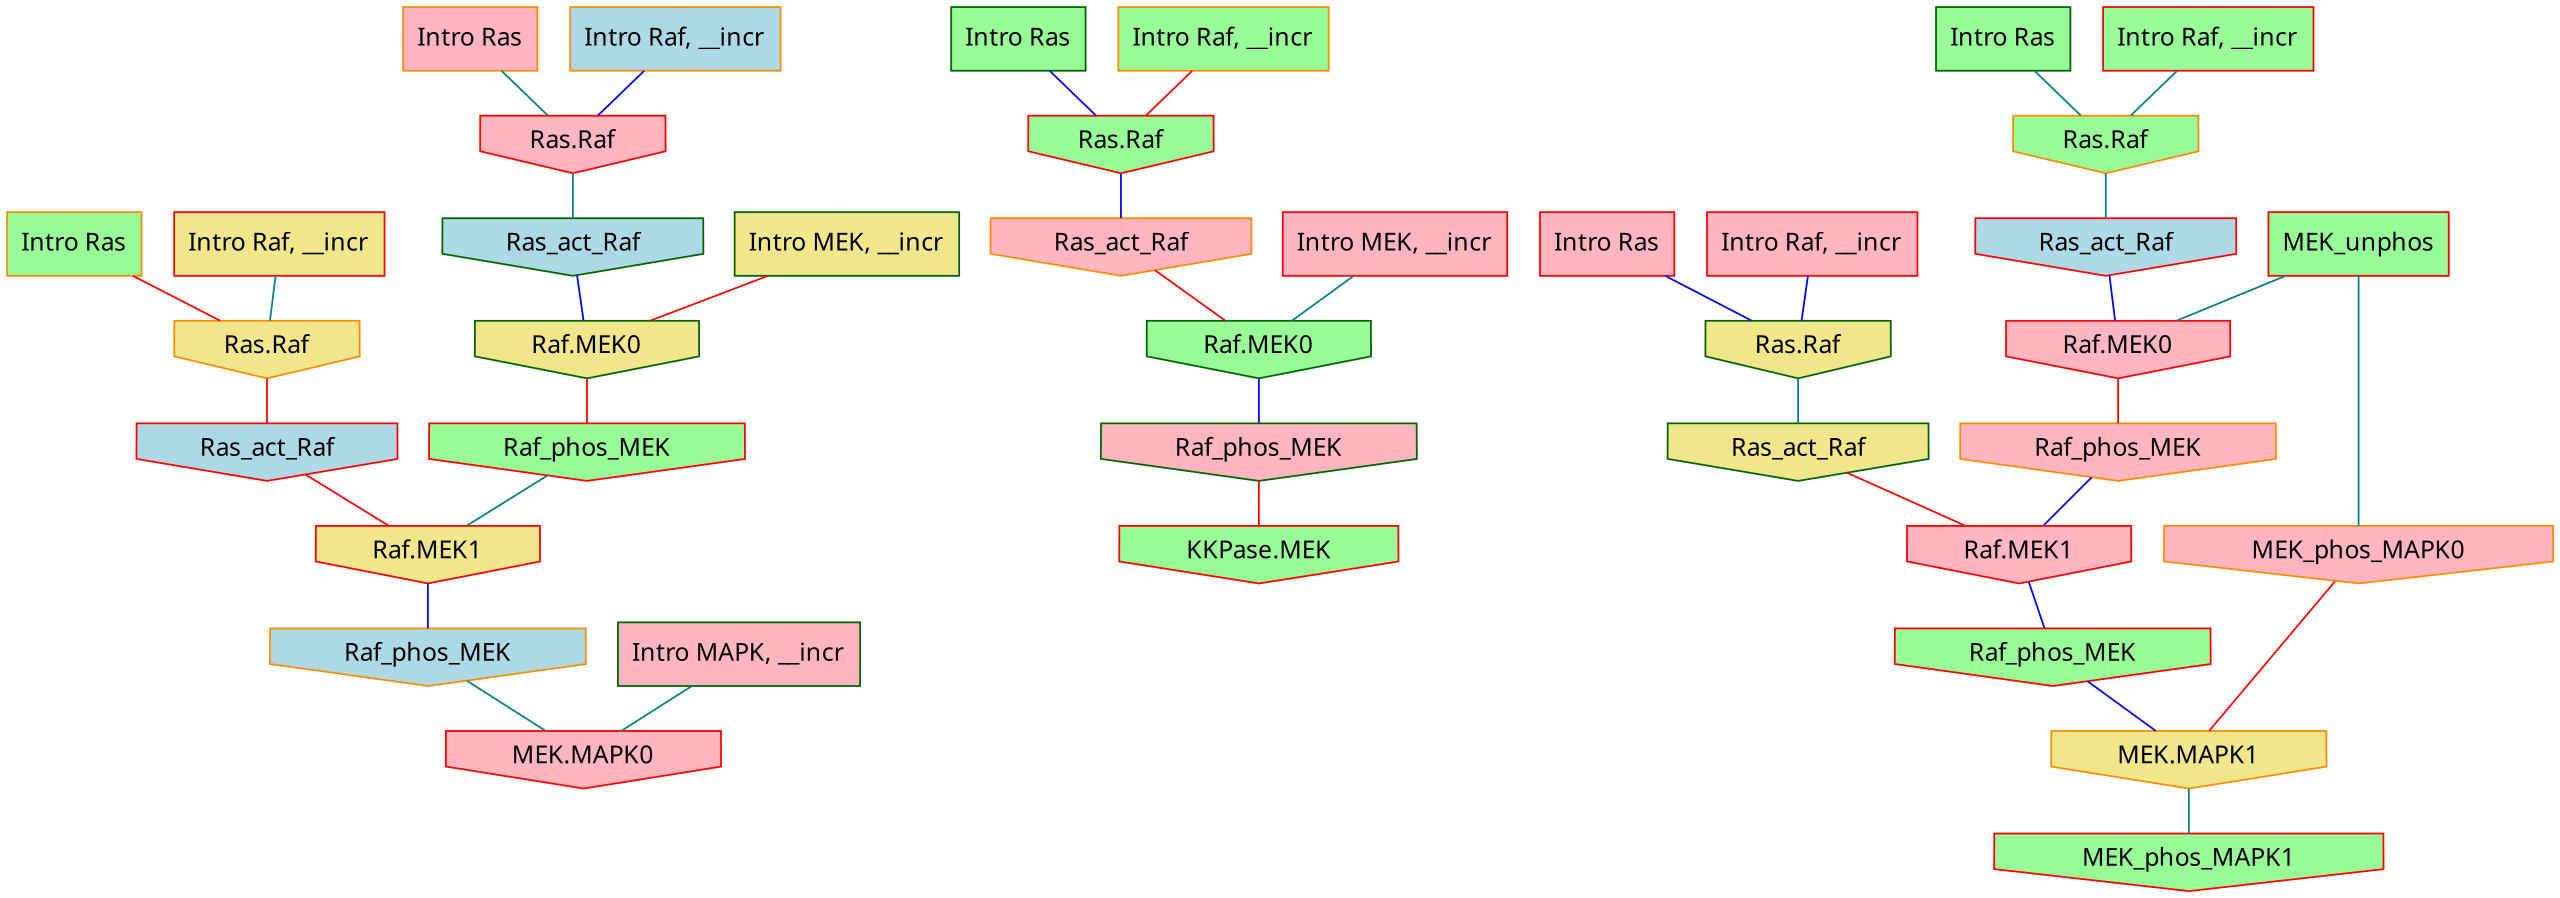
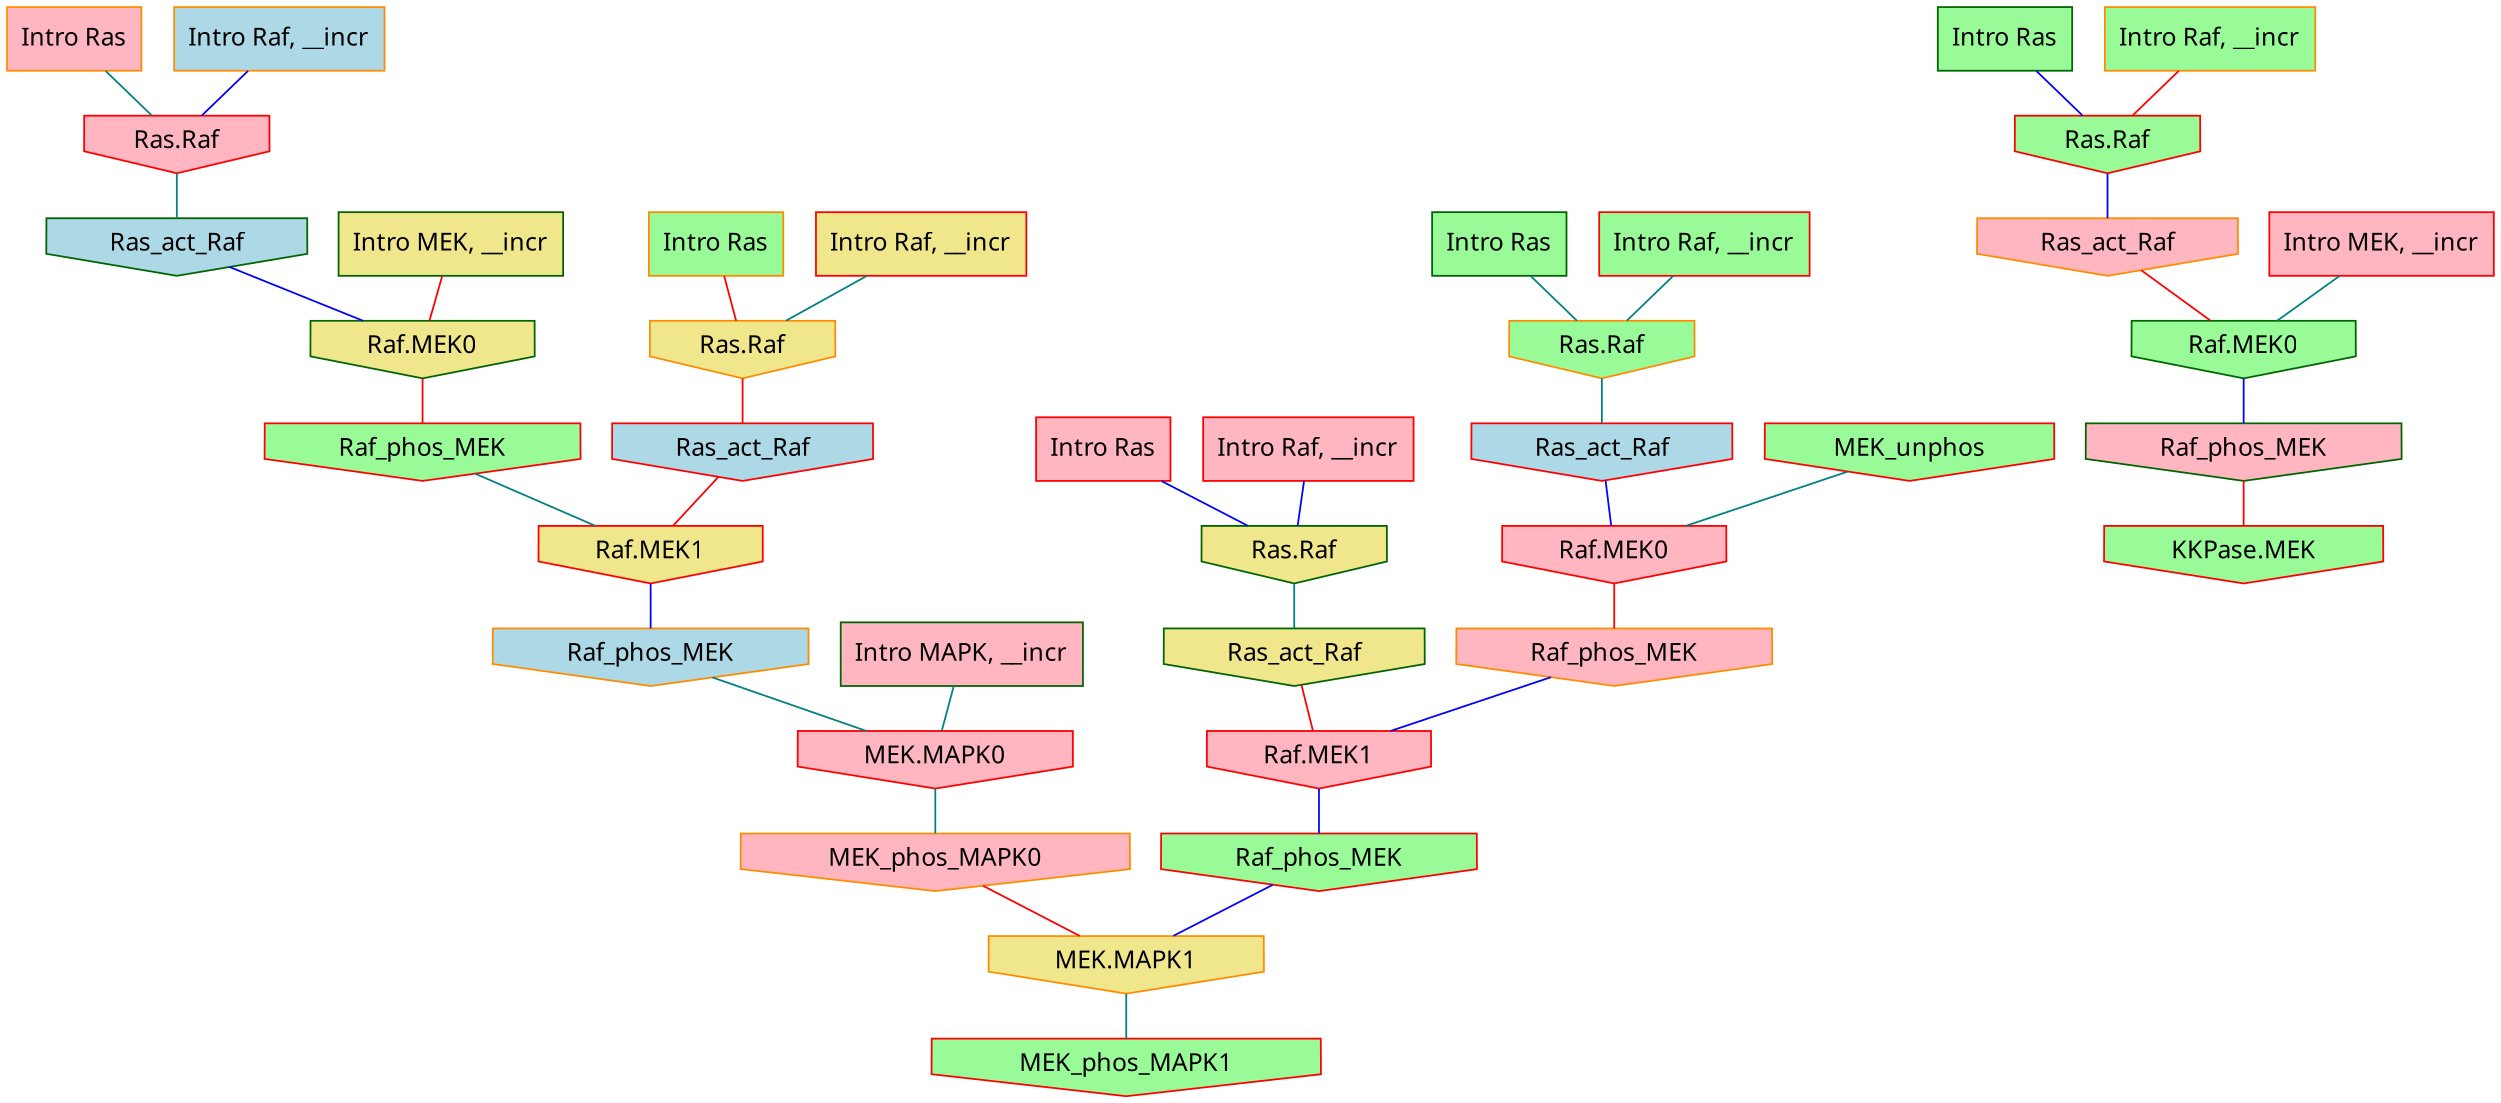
node "MEK_unphos": shape box -> invhouse
edge "MEK_unphos" -- "MEK_phos_MAPK0": now "MEK.MAPK0" -- "MEK_phos_MAPK0"
